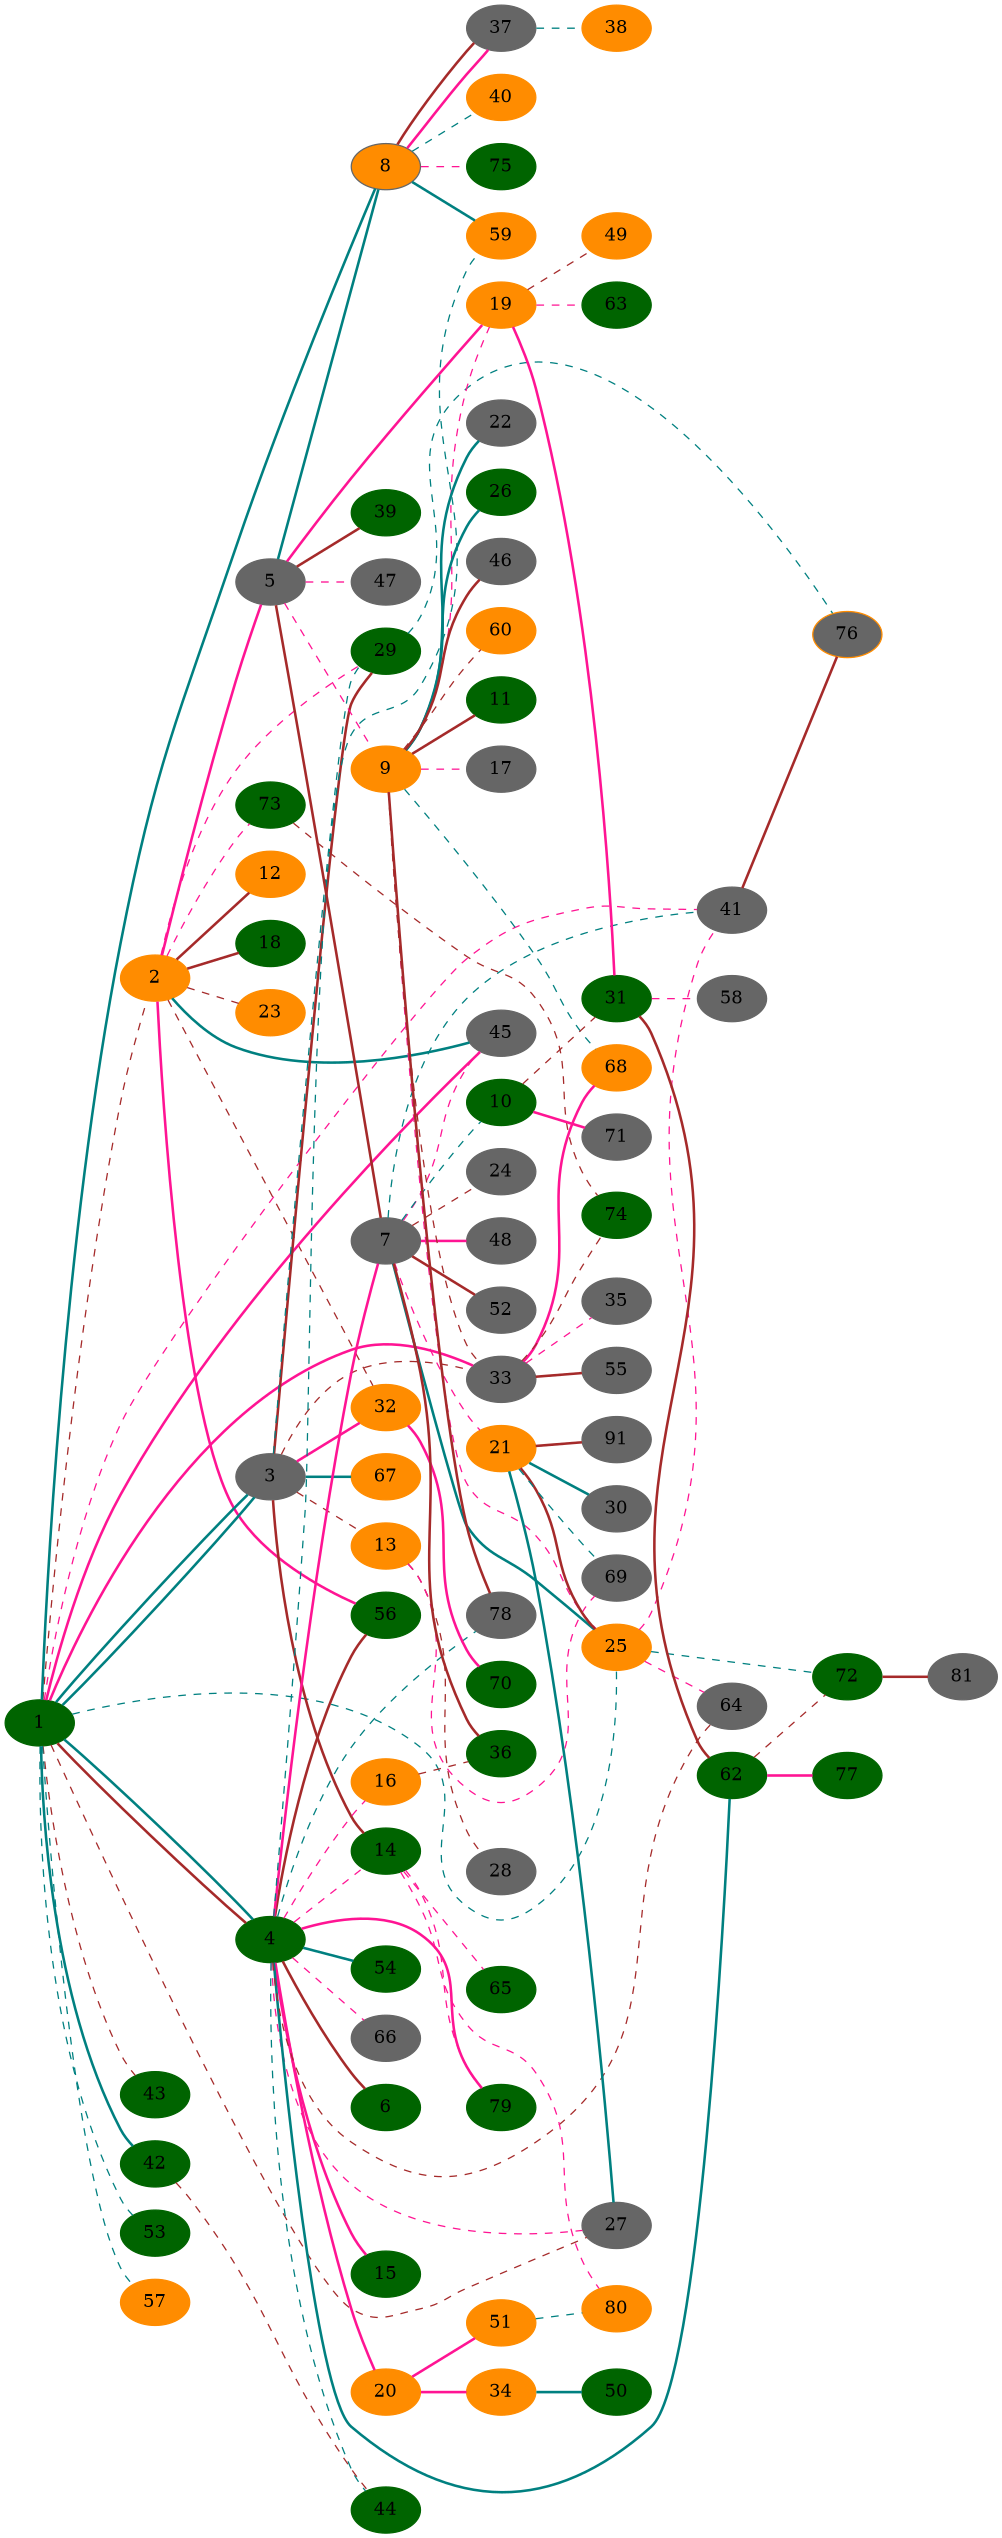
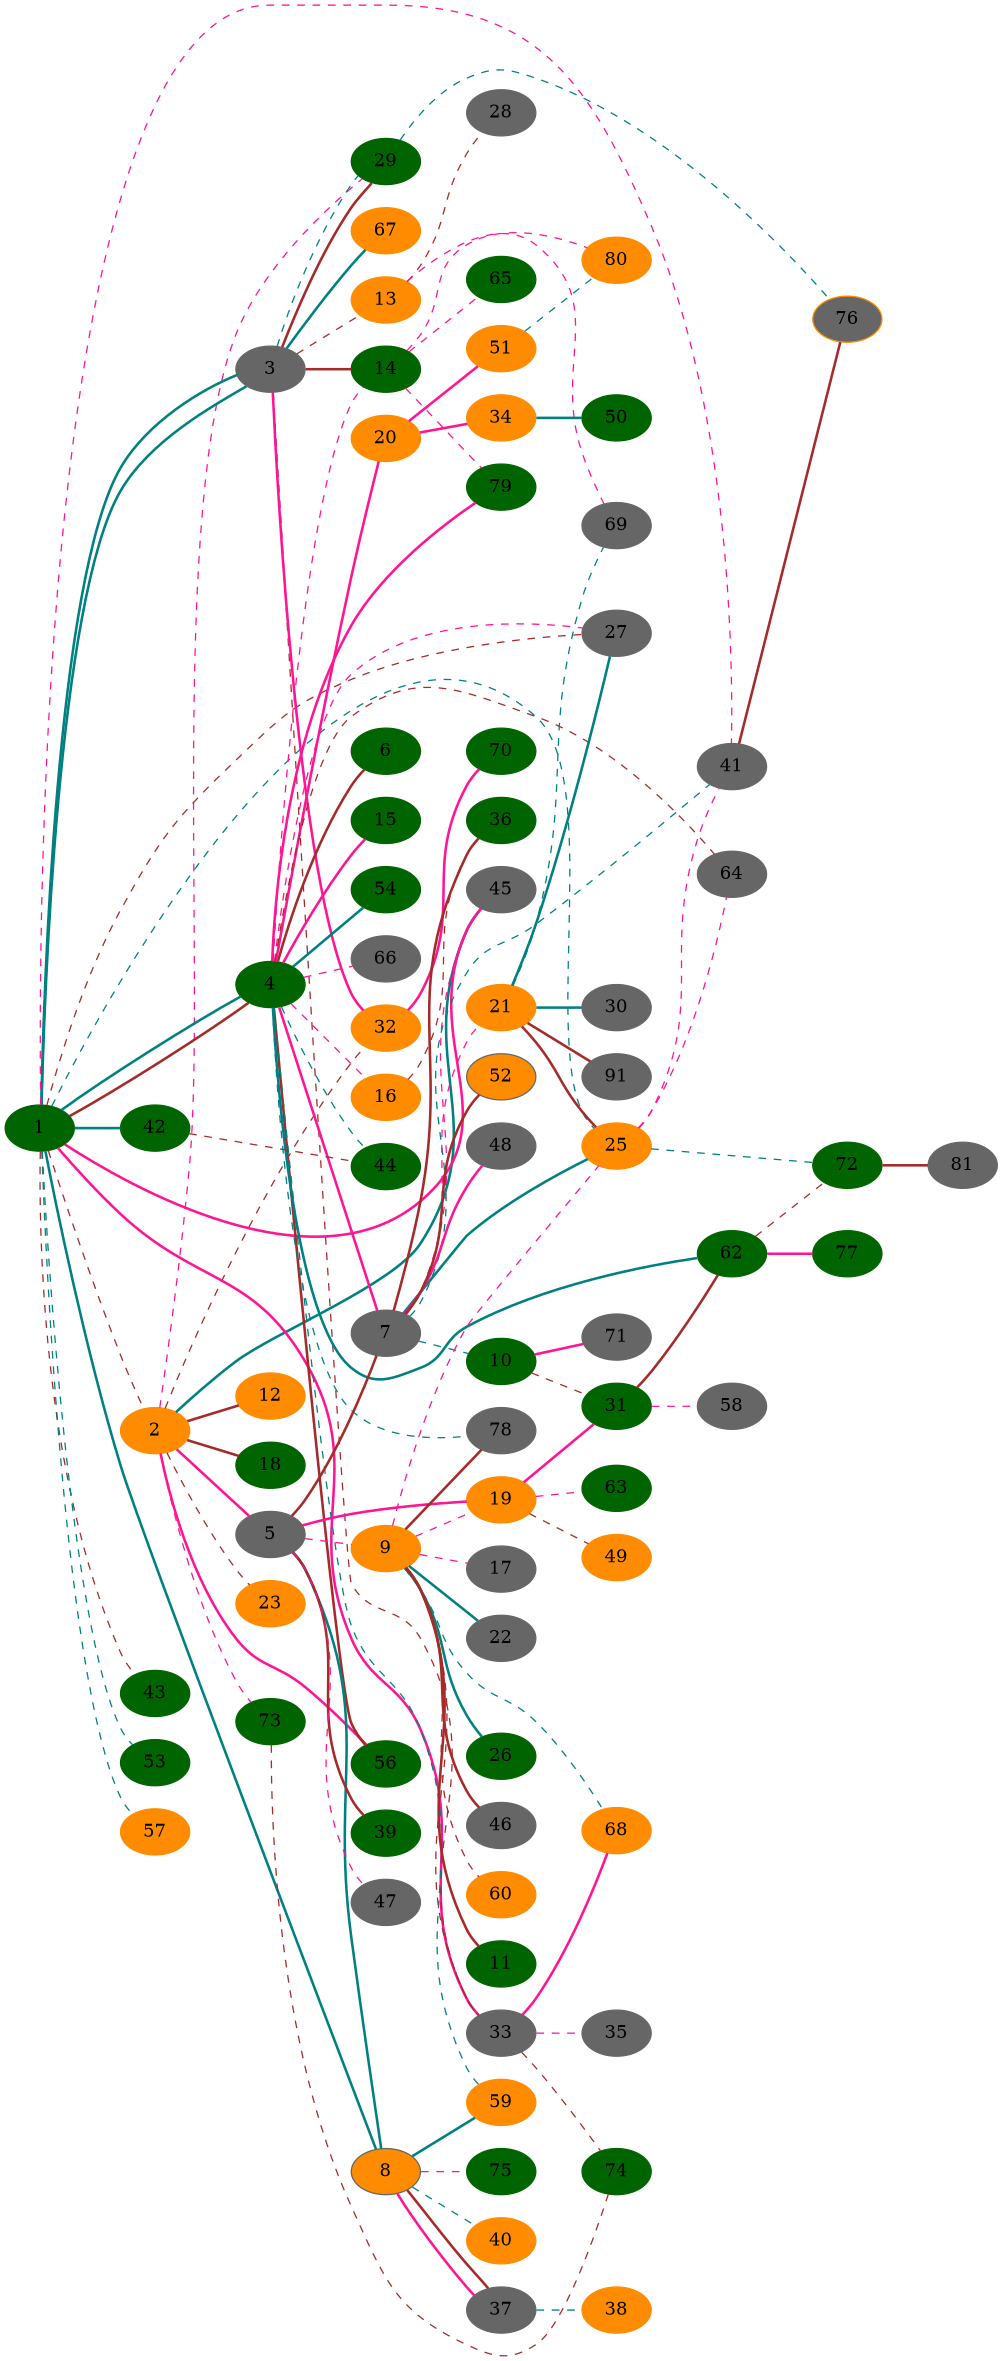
node "24": removed
node "52": fillcolor gray40 -> darkorange
node "55": removed
